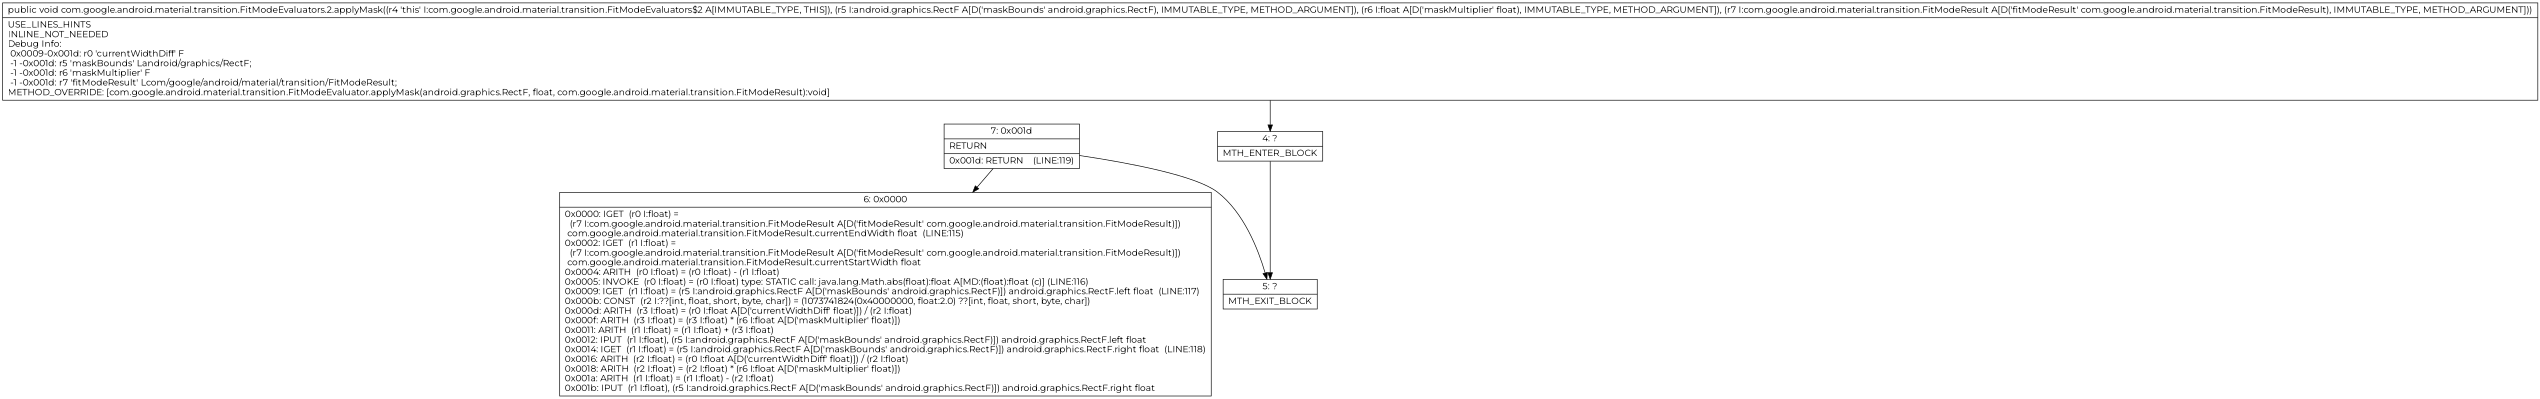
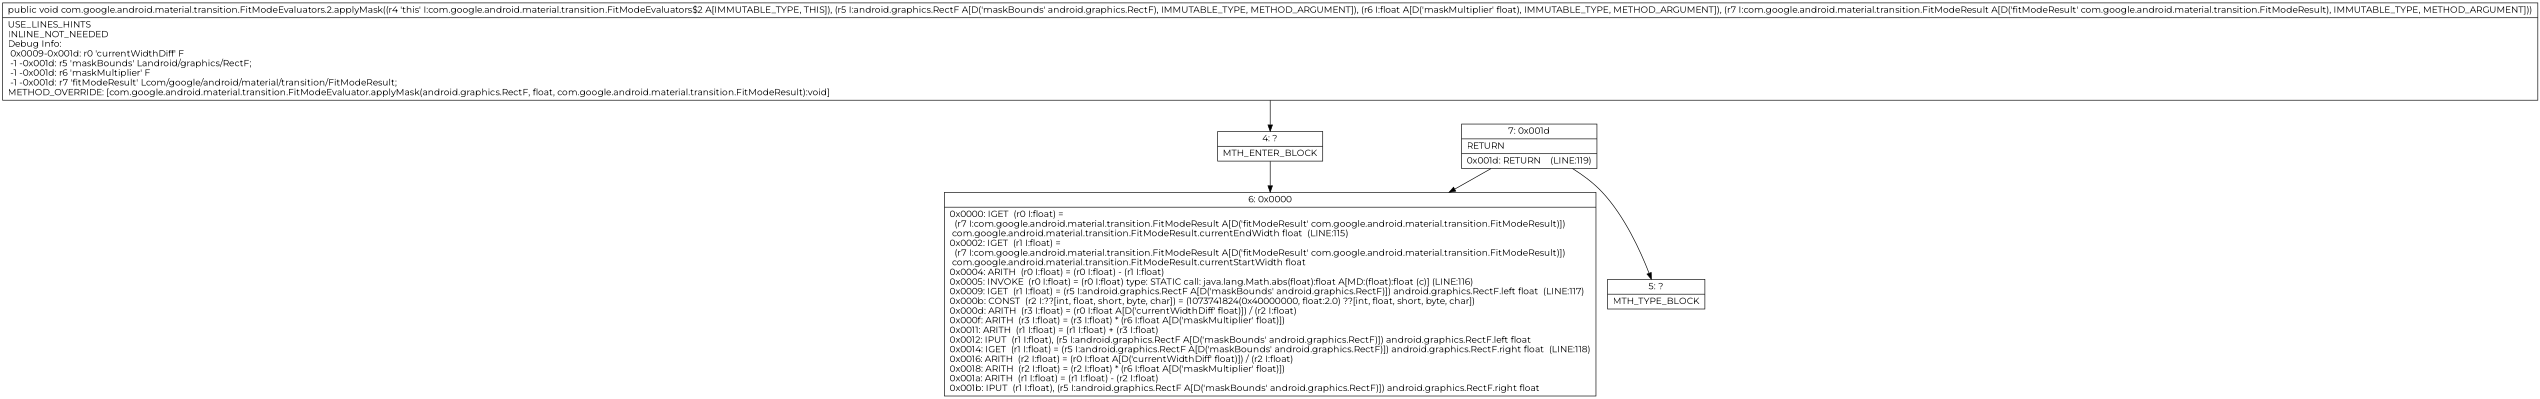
edge "4: ?" -> "5: ?": now "4: ?" -> "6: 0x0000"
node "5: ?": text "MTH_EXIT_BLOCK" -> "MTH_TYPE_BLOCK"
